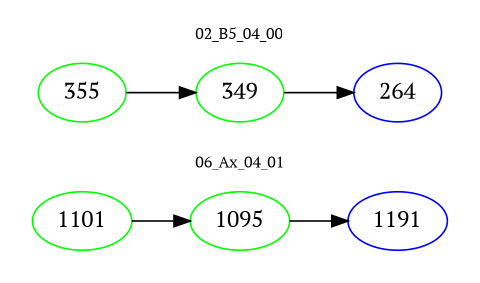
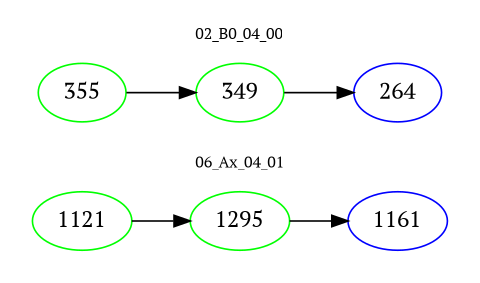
cluster "02_B5_04_00": label "02_B5_04_00" -> "02_B0_04_00"
node "1101": label "1101" -> "1121"
node "1095": label "1095" -> "1295"
node "1191": label "1191" -> "1161"
